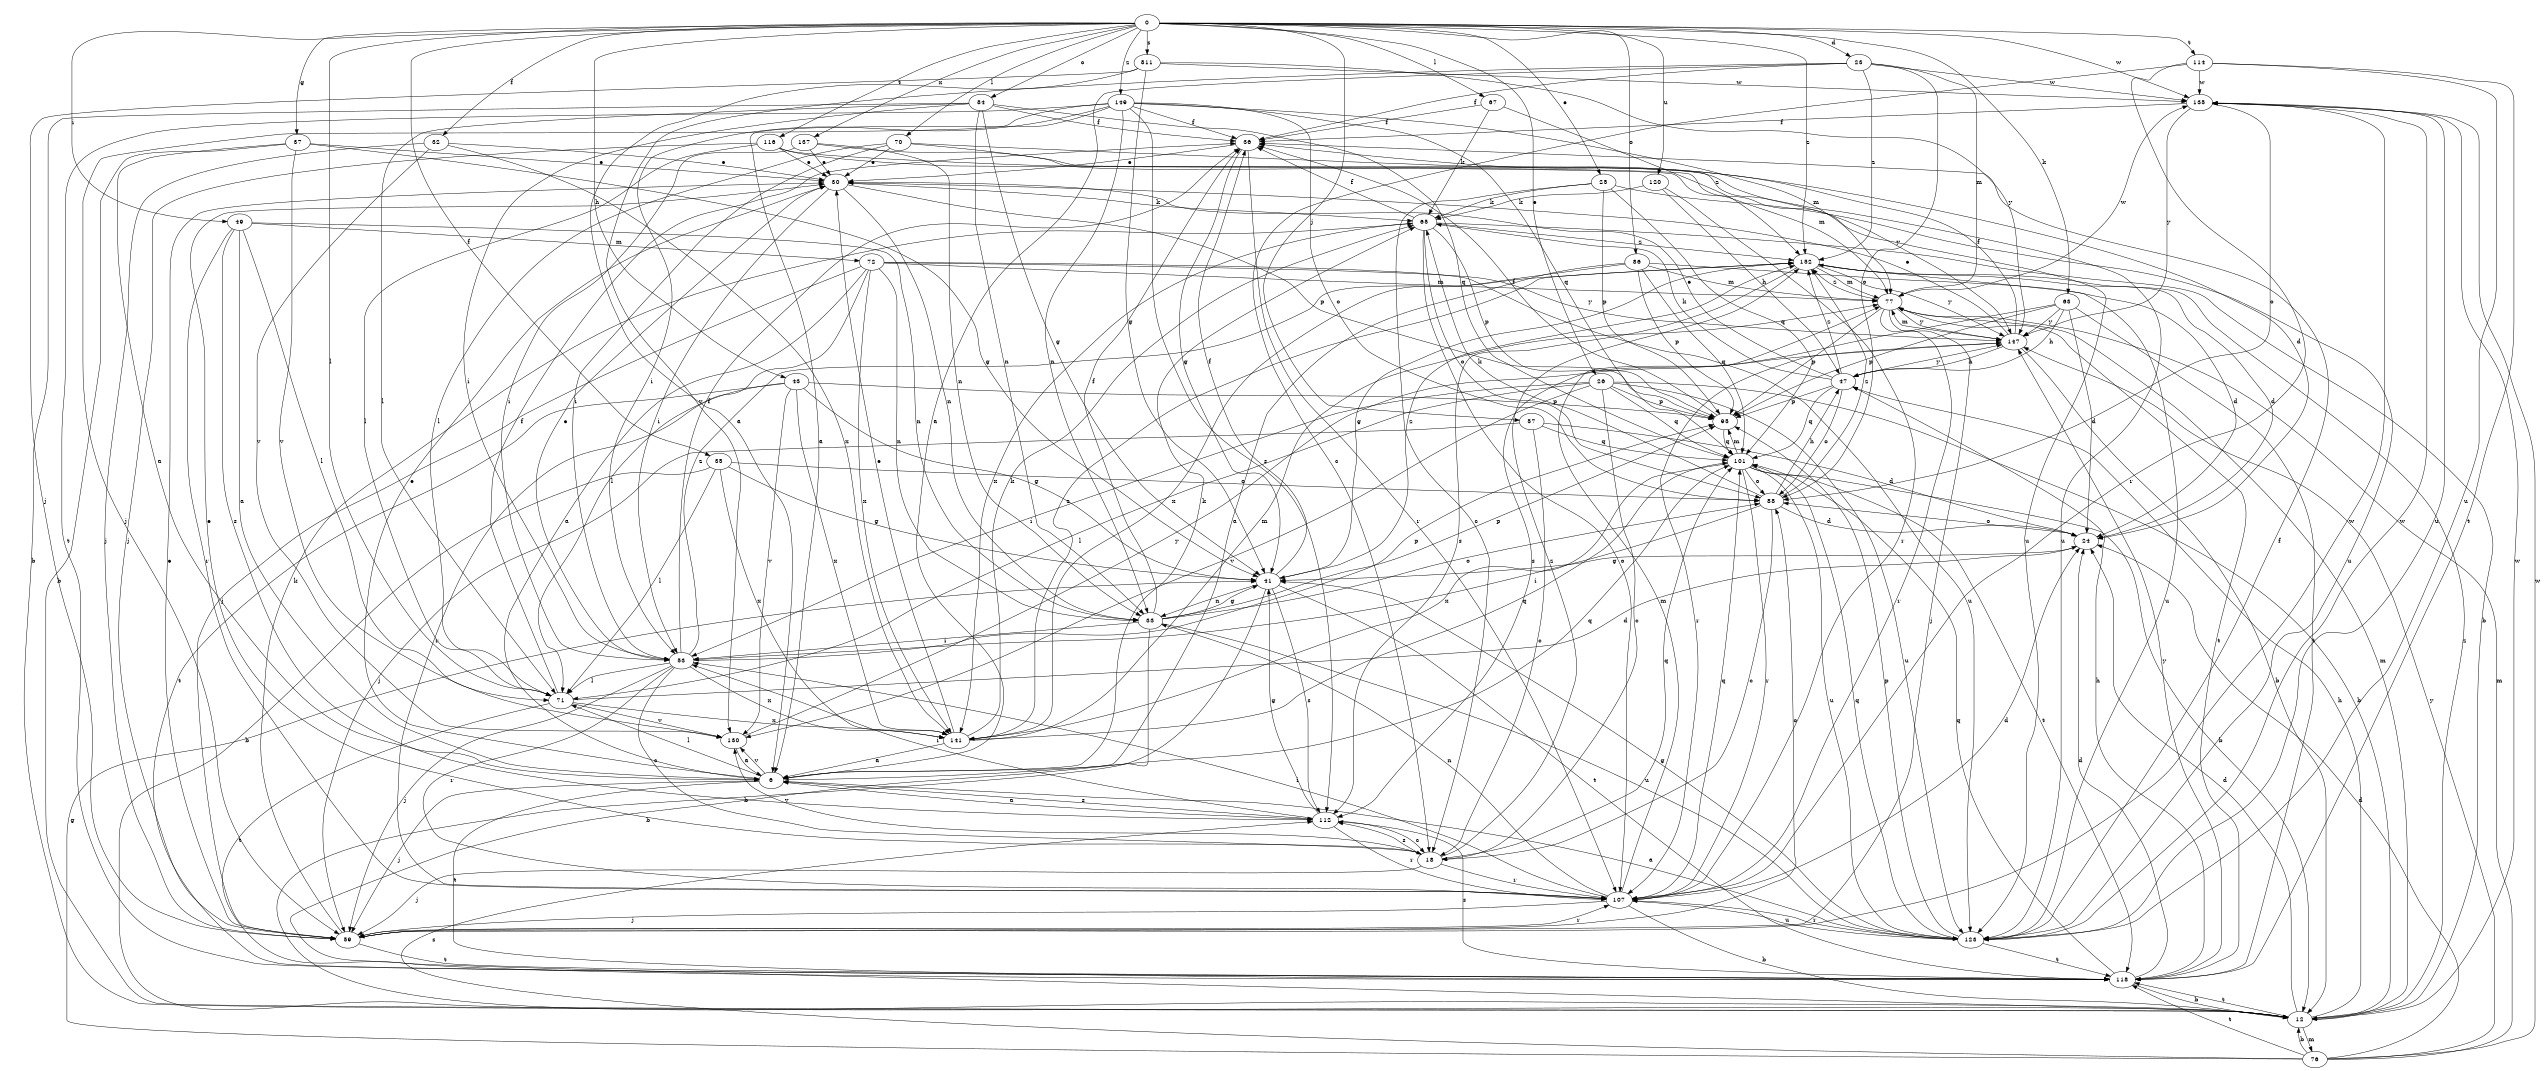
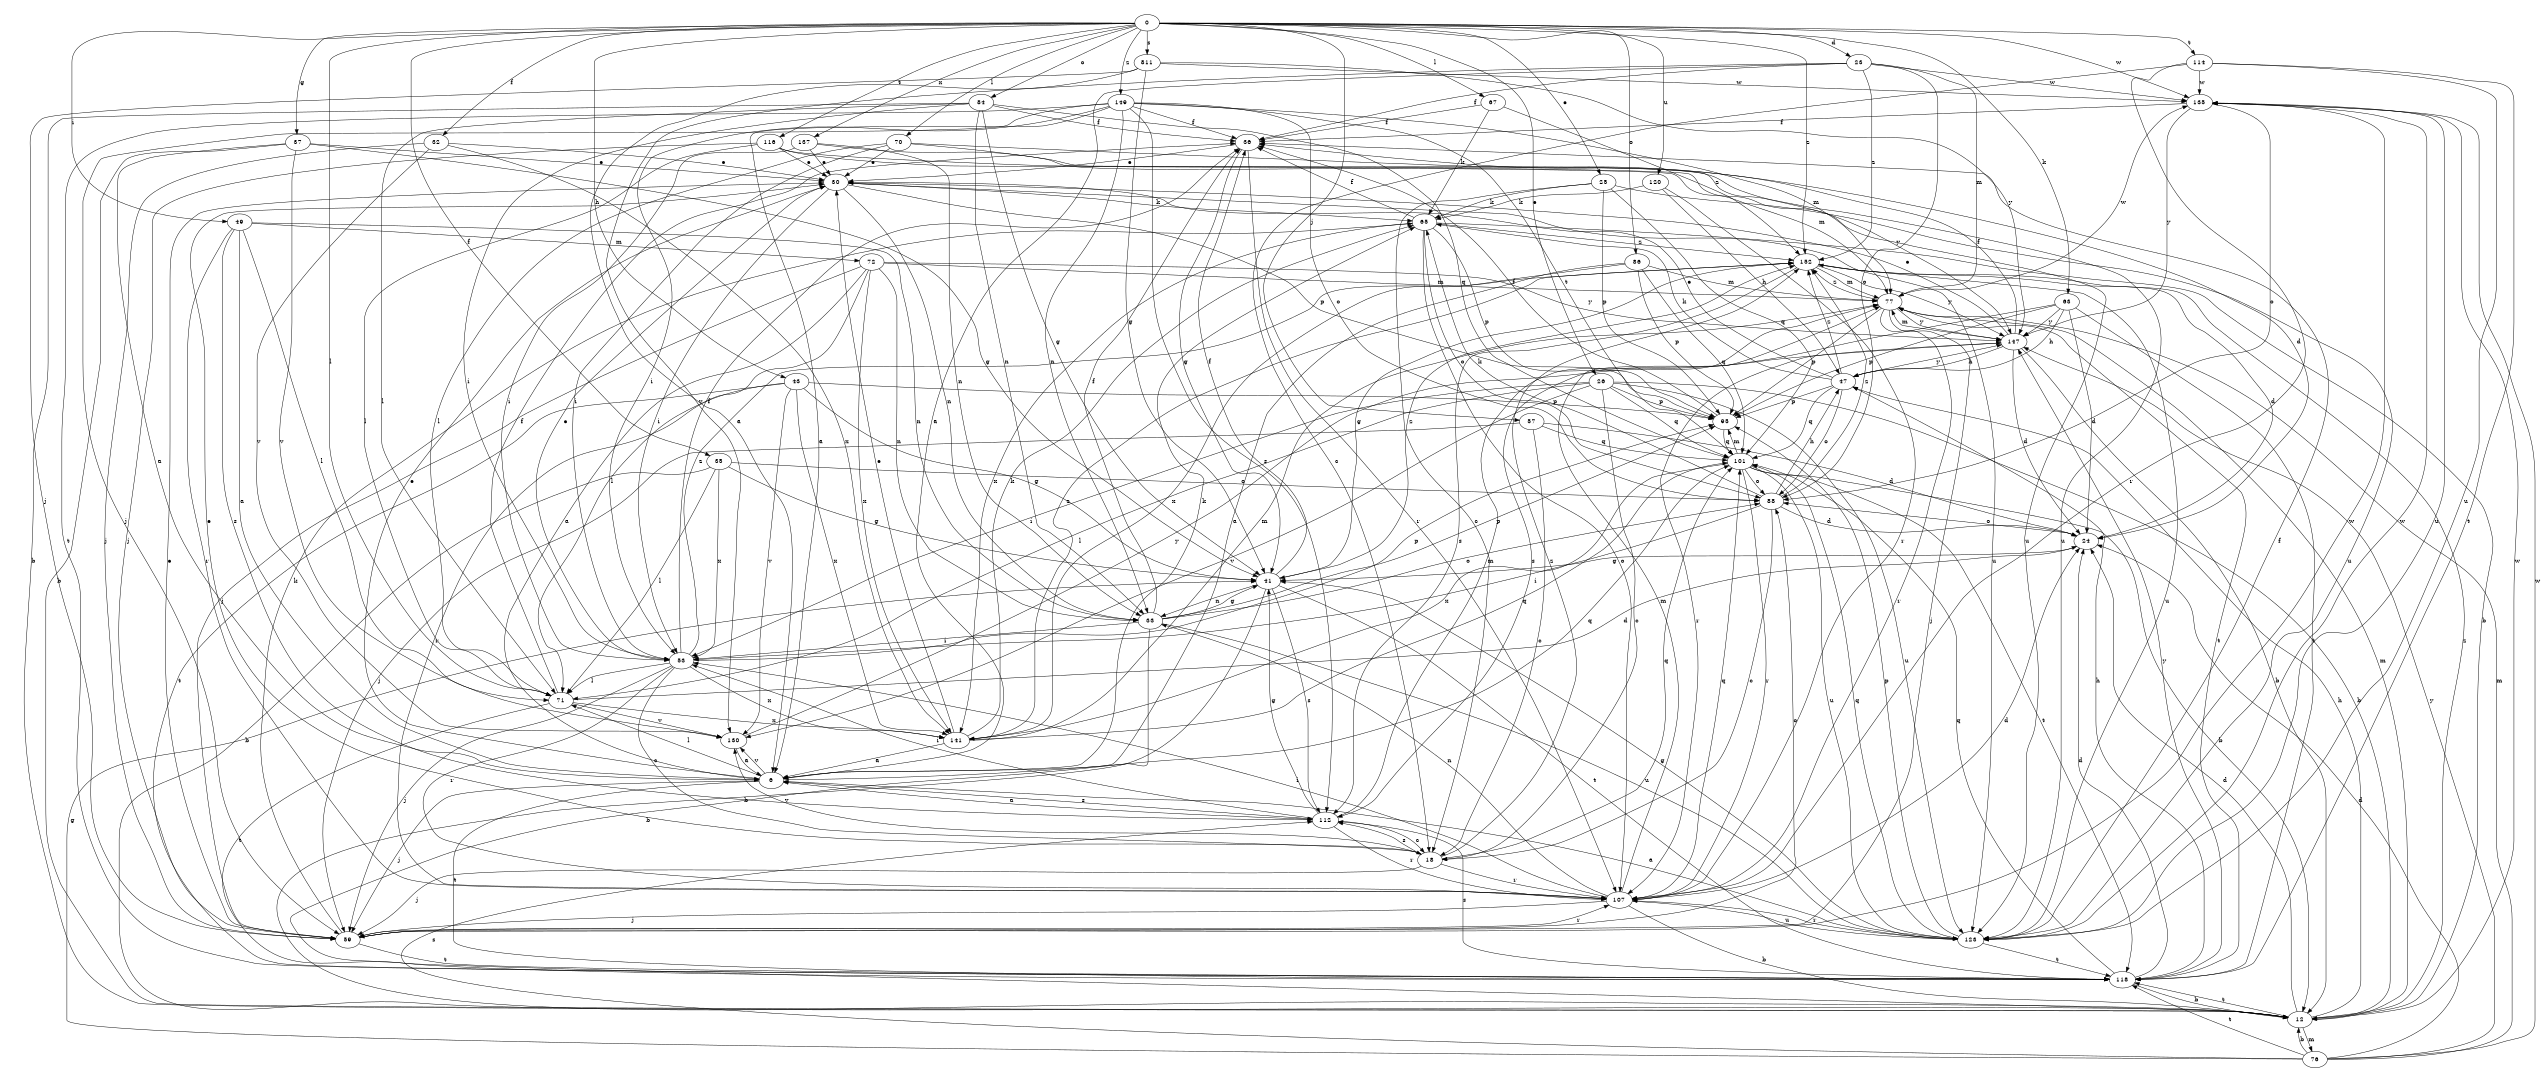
edge "149" -> "101": label "q" -> "t"
edge "86" -> "24": now "147" -> "24"
edge "72" -> "123": now "30" -> "123"
edge "112" -> "77": added, label "m"
edge "35" -> "141": now "35" -> "53"
